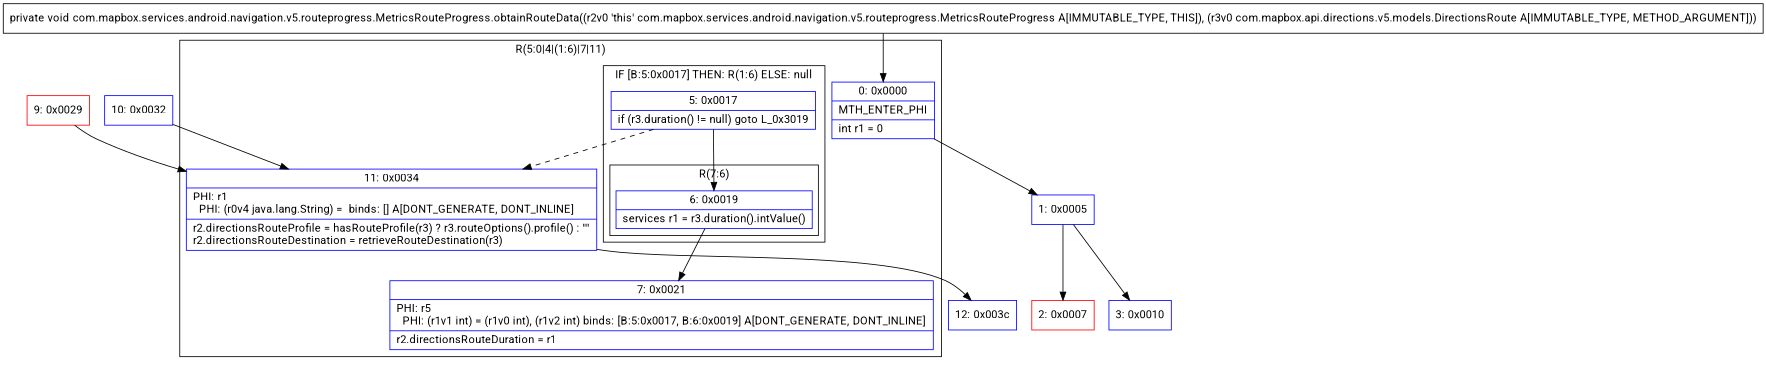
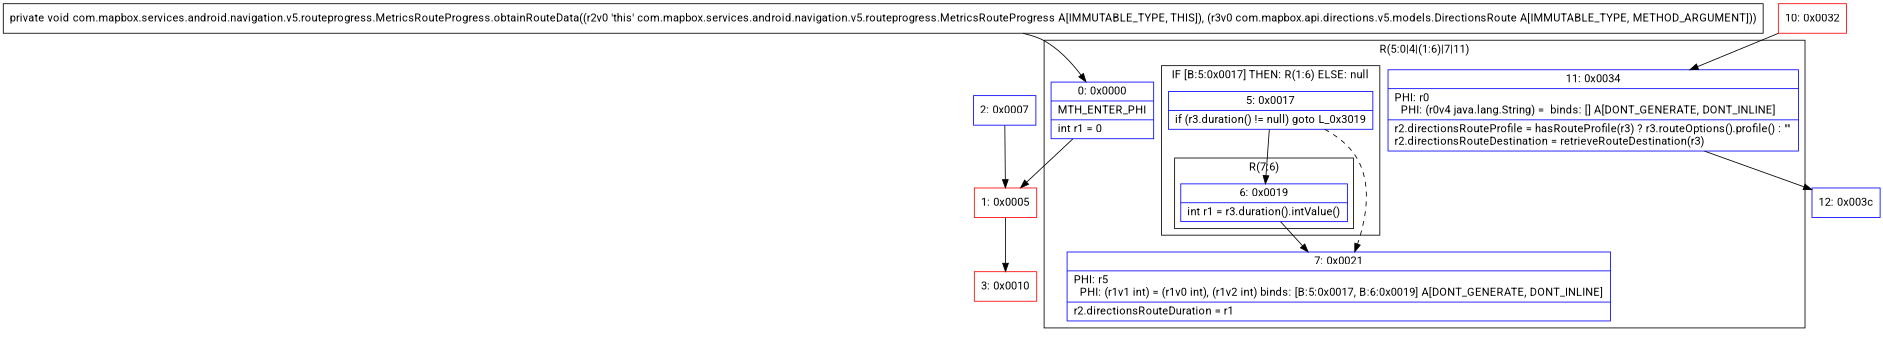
node "9: 0x0029": removed
node "10: 0x0032": color blue -> red
edge "5: 0x0017" -> "11: 0x0034": now "5: 0x0017" -> "7: 0x0021"
node "11: 0x0034": text "PHI: r1" -> "PHI: r0"
node "1: 0x0005": color blue -> red
node "6: 0x0019": text "services r1 = r3.duration().intValue()" -> "int r1 = r3.duration().intValue()"
edge "1: 0x0005" -> "2: 0x0007": reversed
node "2: 0x0007": color red -> blue
node "3: 0x0010": color blue -> red
